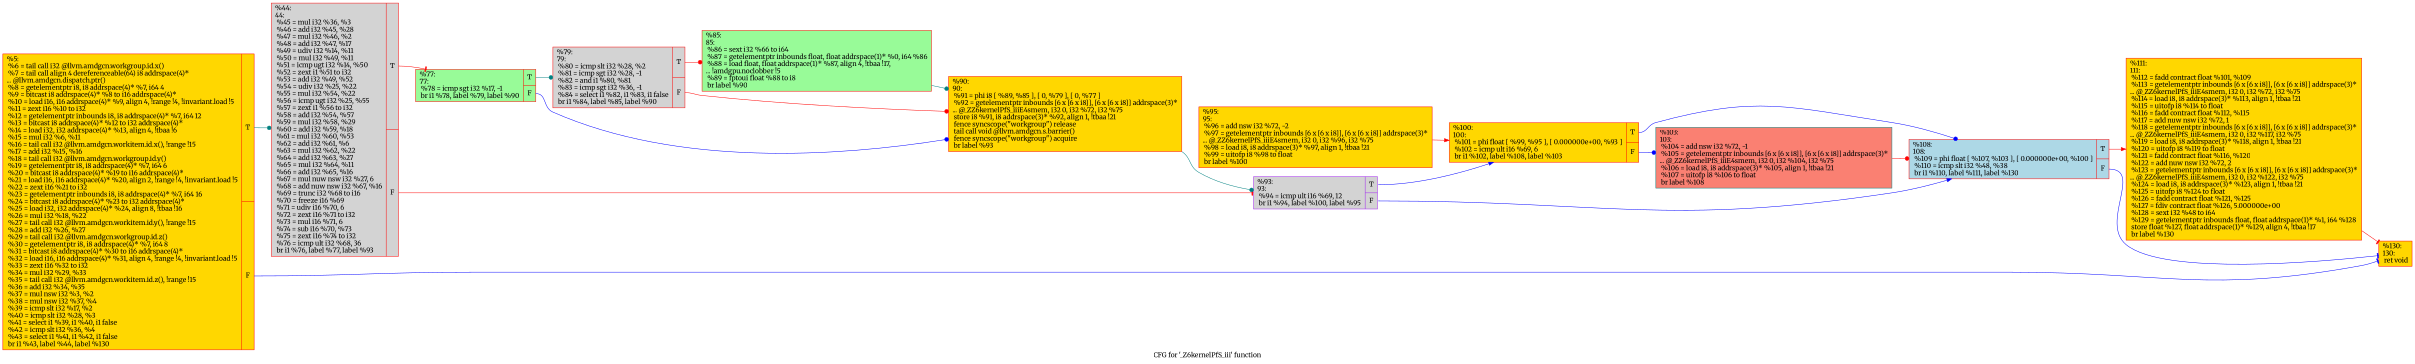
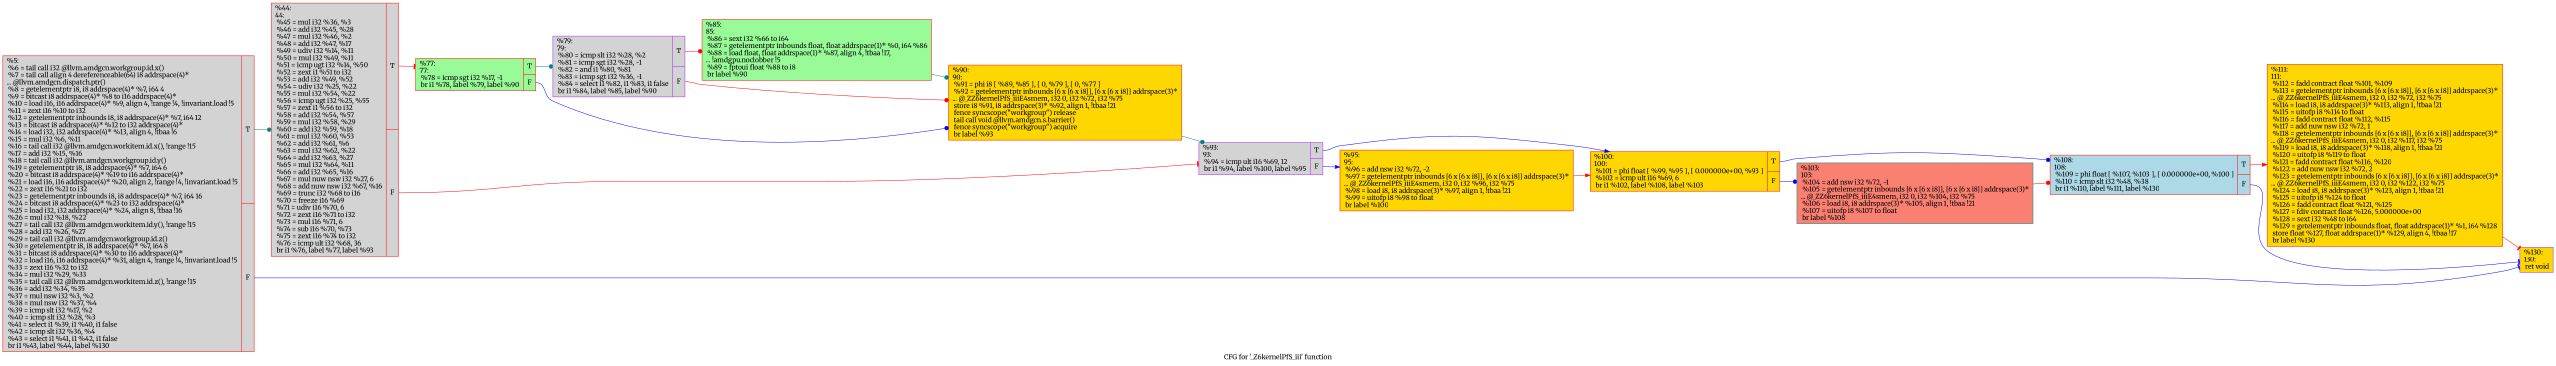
node "%79:": color red -> purple
node "%103:": text "%107 = uitofp i8 %106 to float" -> "%107 = uitofp i8 %107 to float"
node "%5:": fillcolor gold -> lightgrey
edge "%93:" -> "%108:": now "%93:" -> "%95:"
node "%130:": color red -> purple
